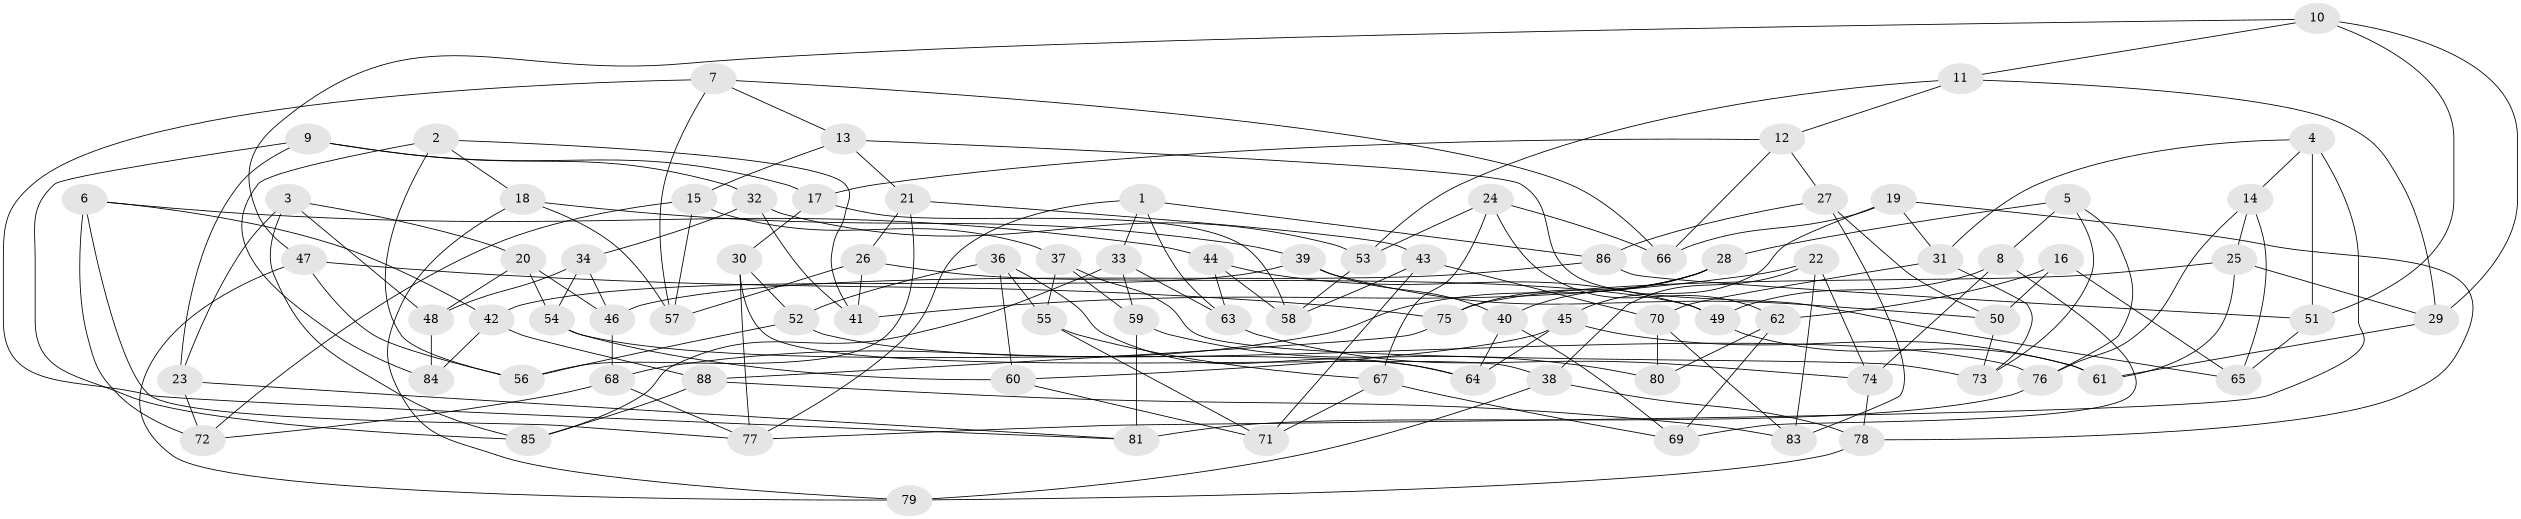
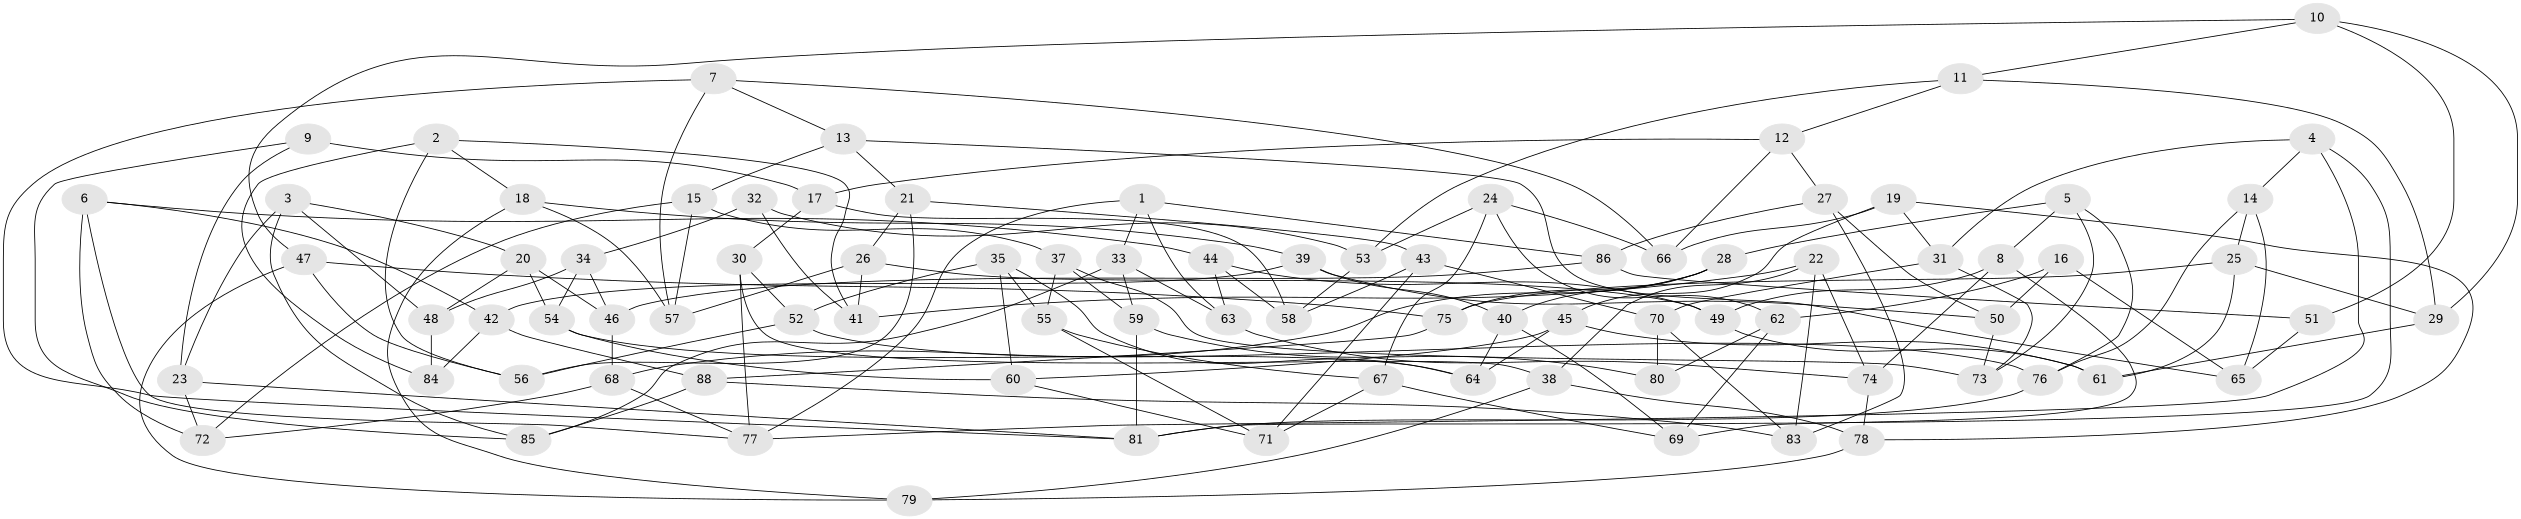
edge "9" -- "32": removed
edge "4" -- "51": now "4" -- "81"
node "36": label "36" -> "35"
